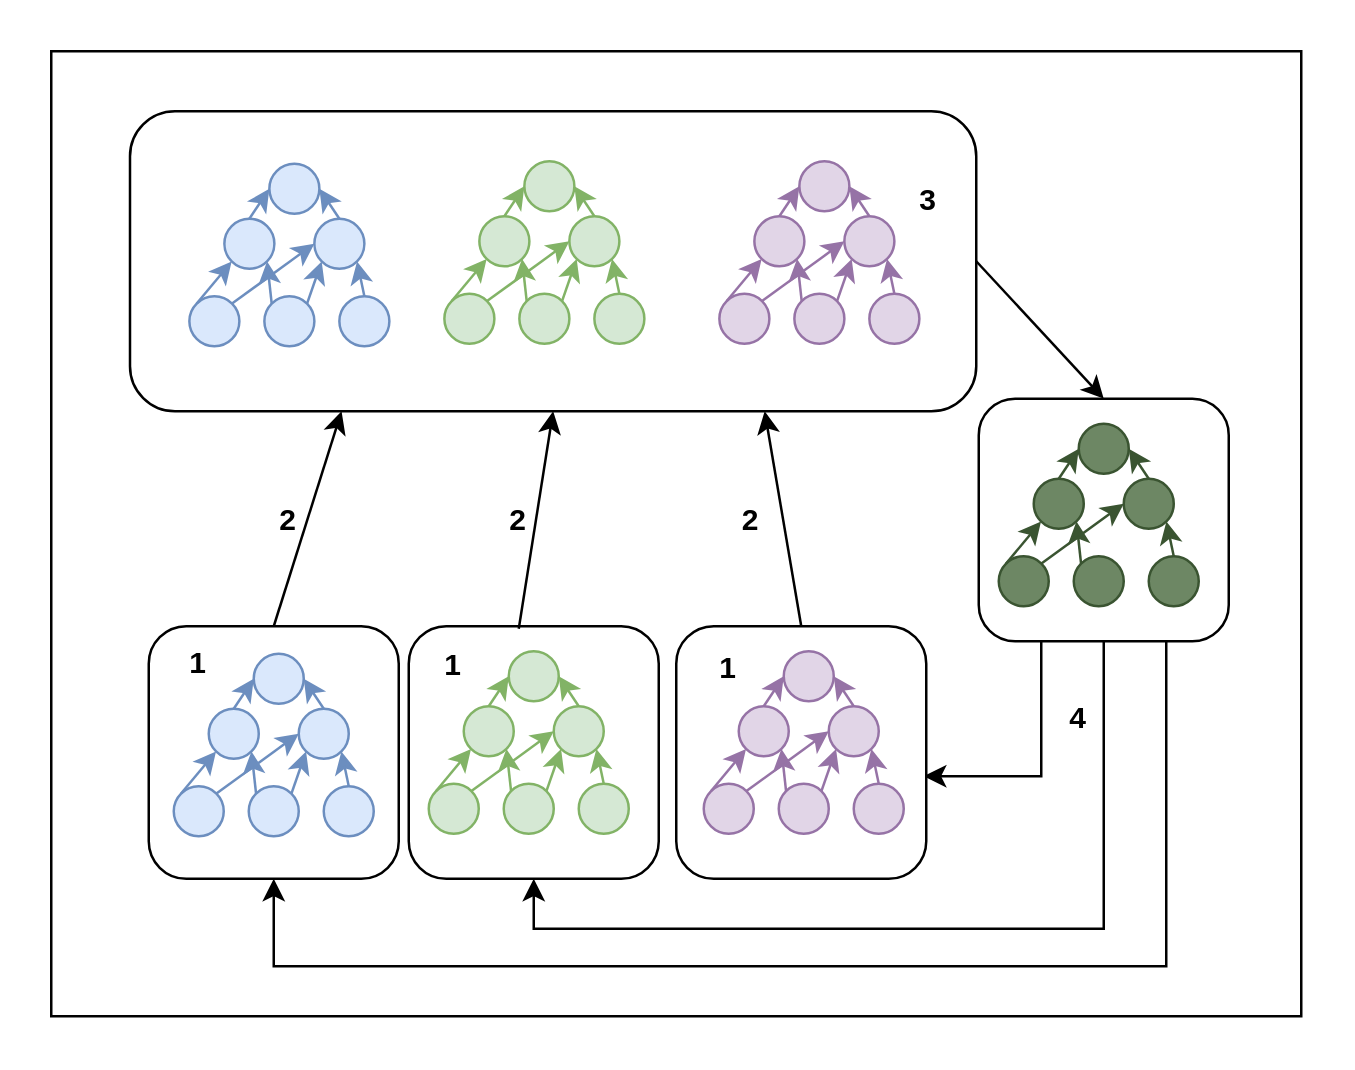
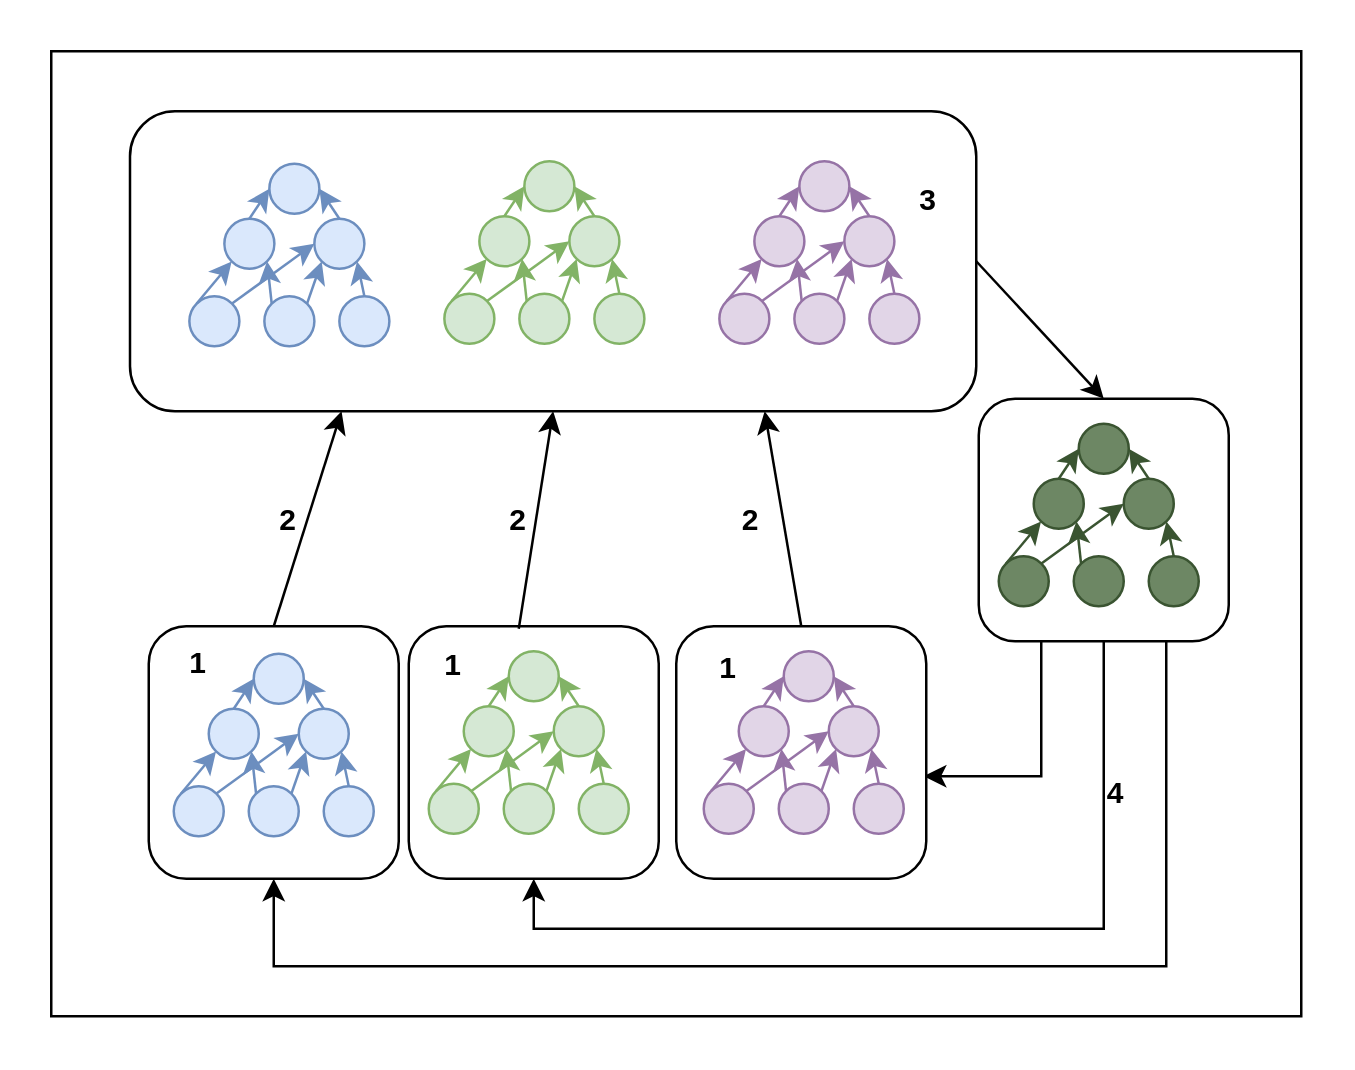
node "4": moved (1079, 719) -> (1116, 794)
